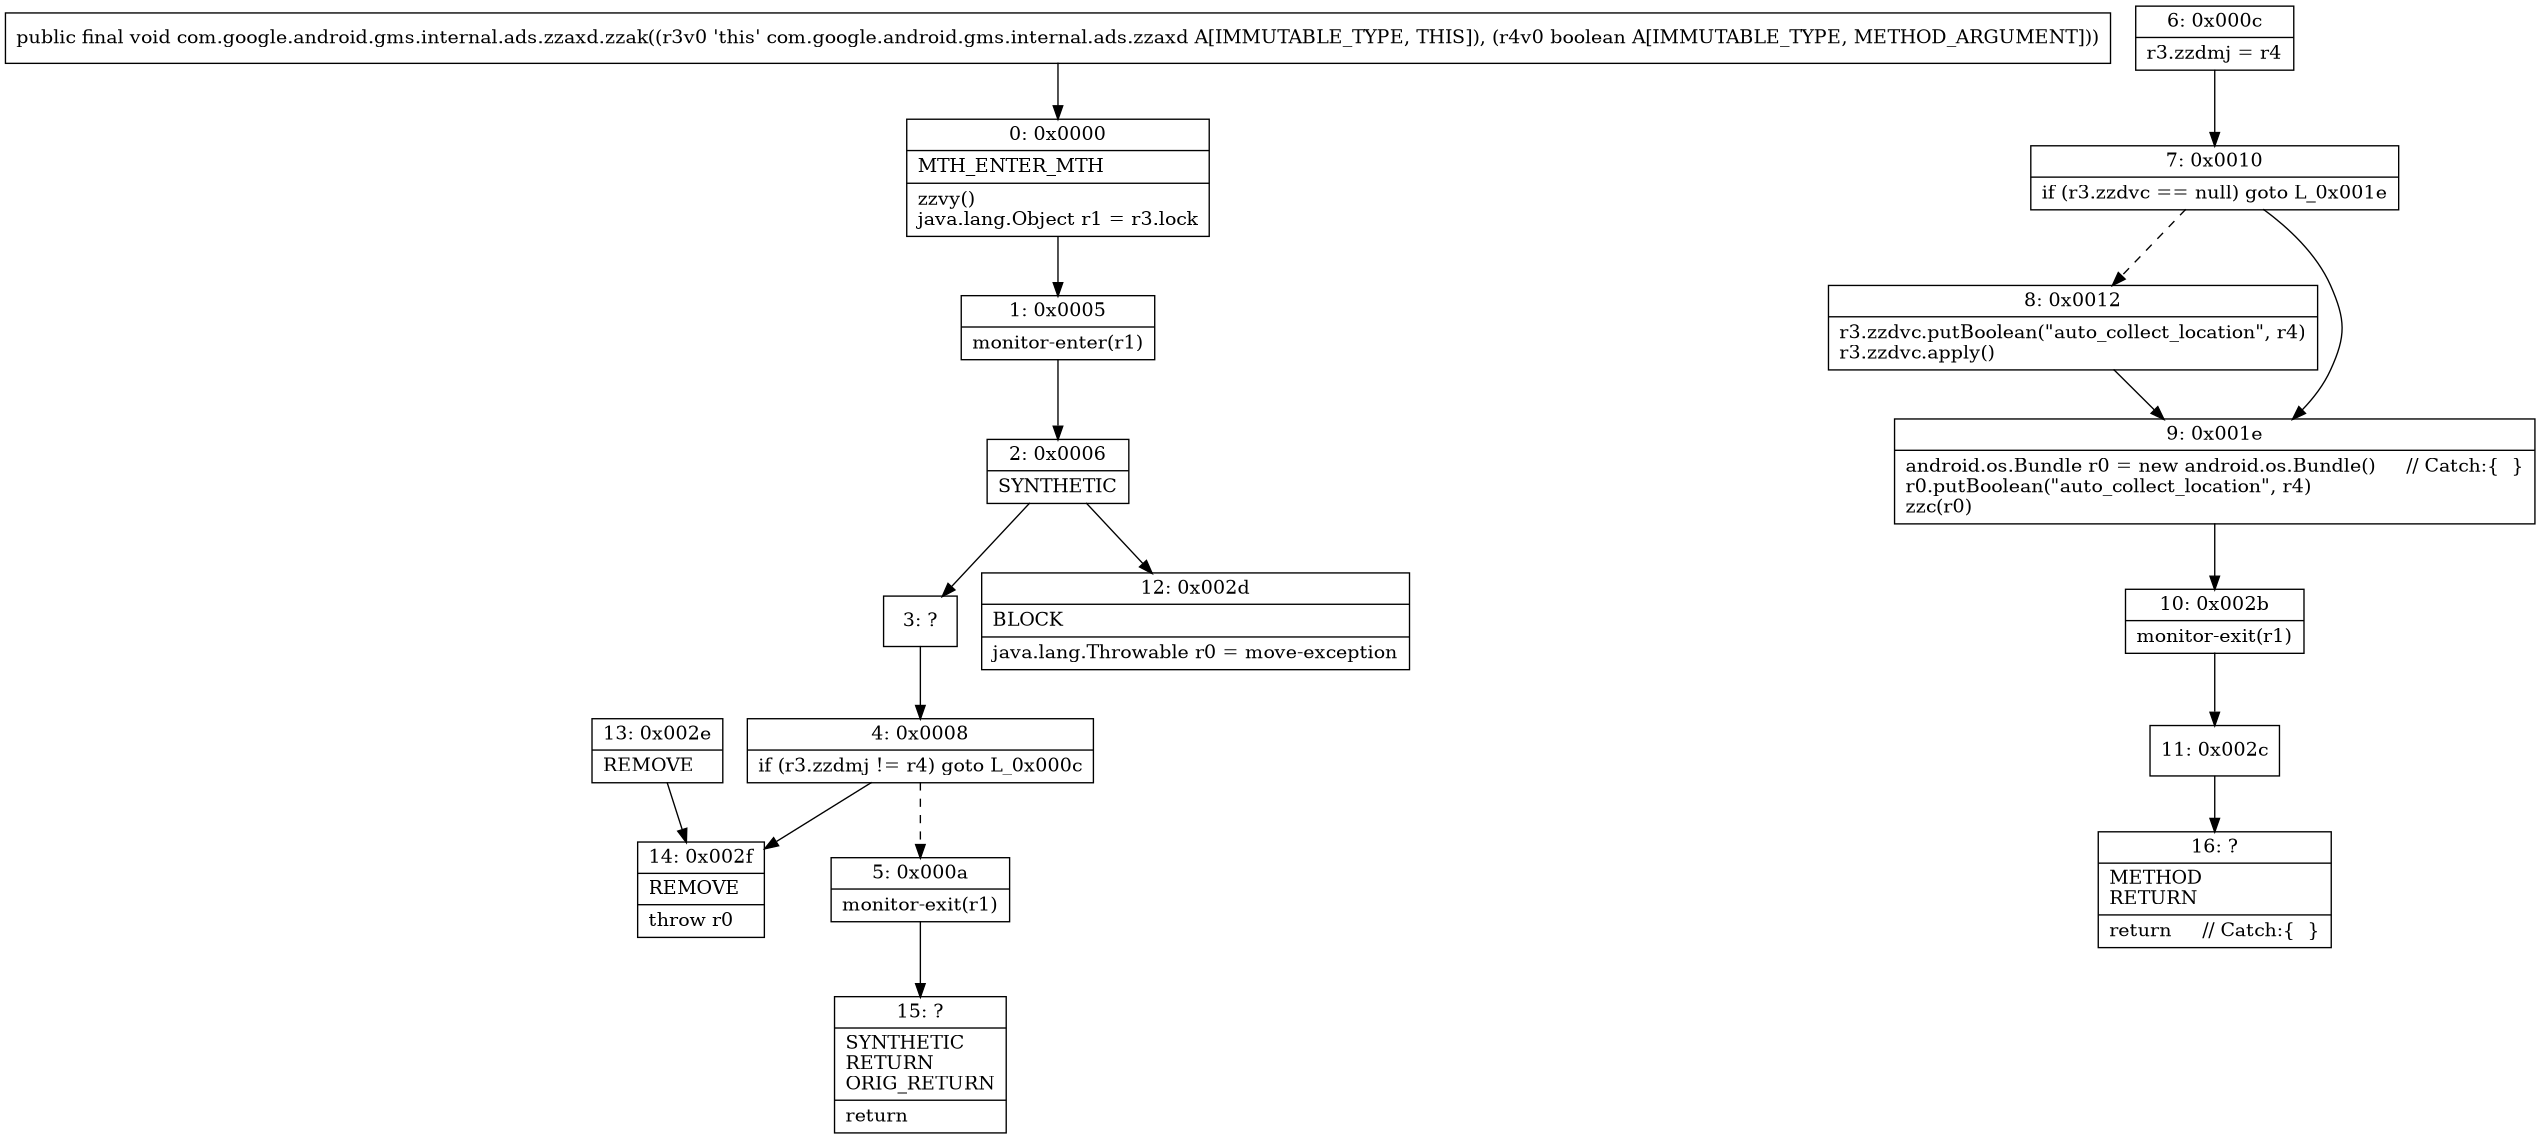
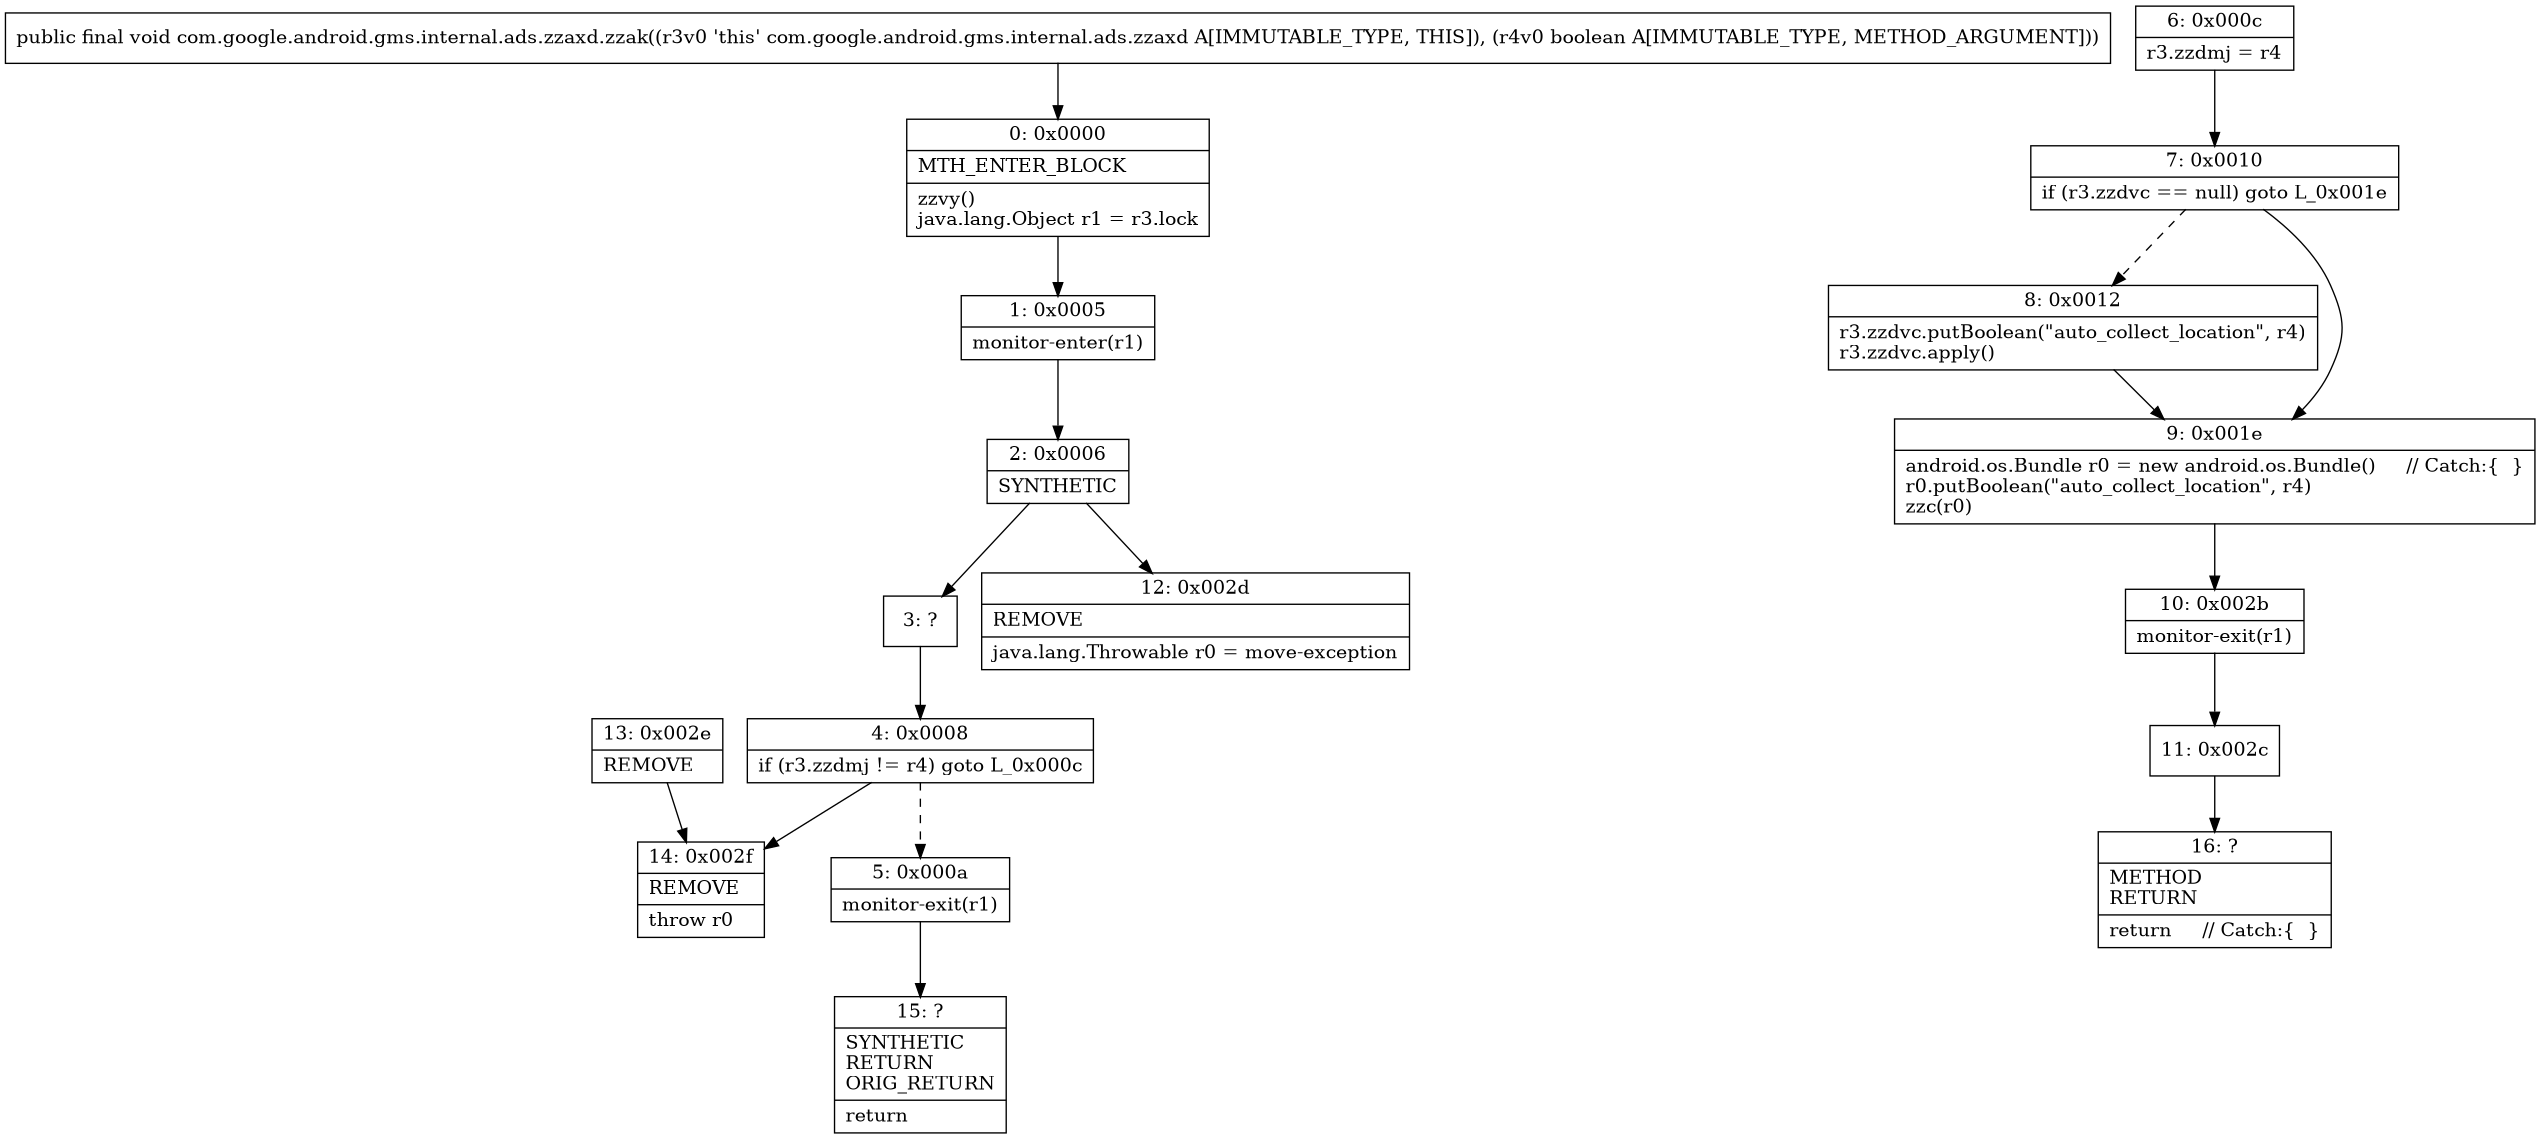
node "0: 0x0000": text "MTH_ENTER_MTH" -> "MTH_ENTER_BLOCK"
node "12: 0x002d": text "BLOCK" -> "REMOVE"
